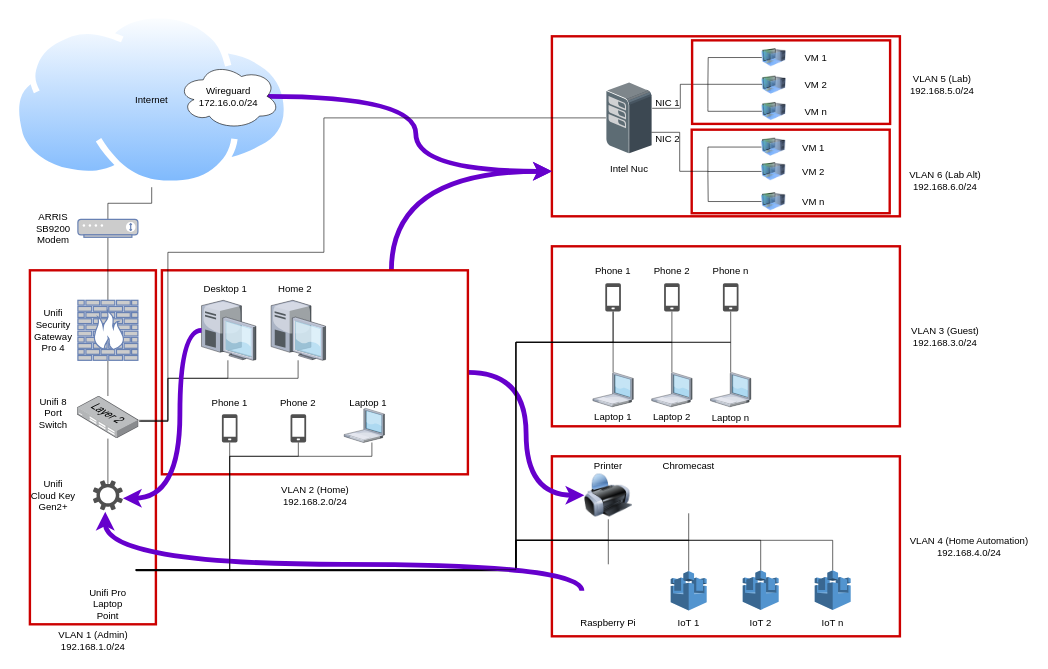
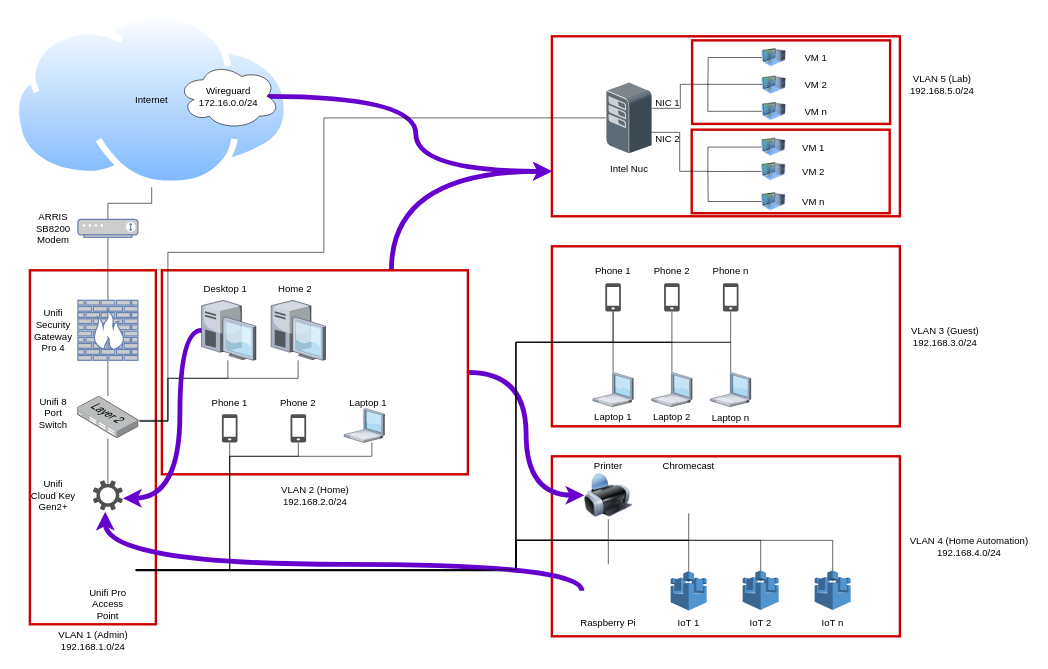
node "VLAN 6 (Lab Alt) 192.168.6.0/24": removed
node "ARRIS SB9200 Modem": label "ARRIS SB9200 Modem" -> "ARRIS SB8200 Modem"
node "Unifi Pro Laptop Point": label "Unifi Pro Laptop Point" -> "Unifi Pro Access Point"
